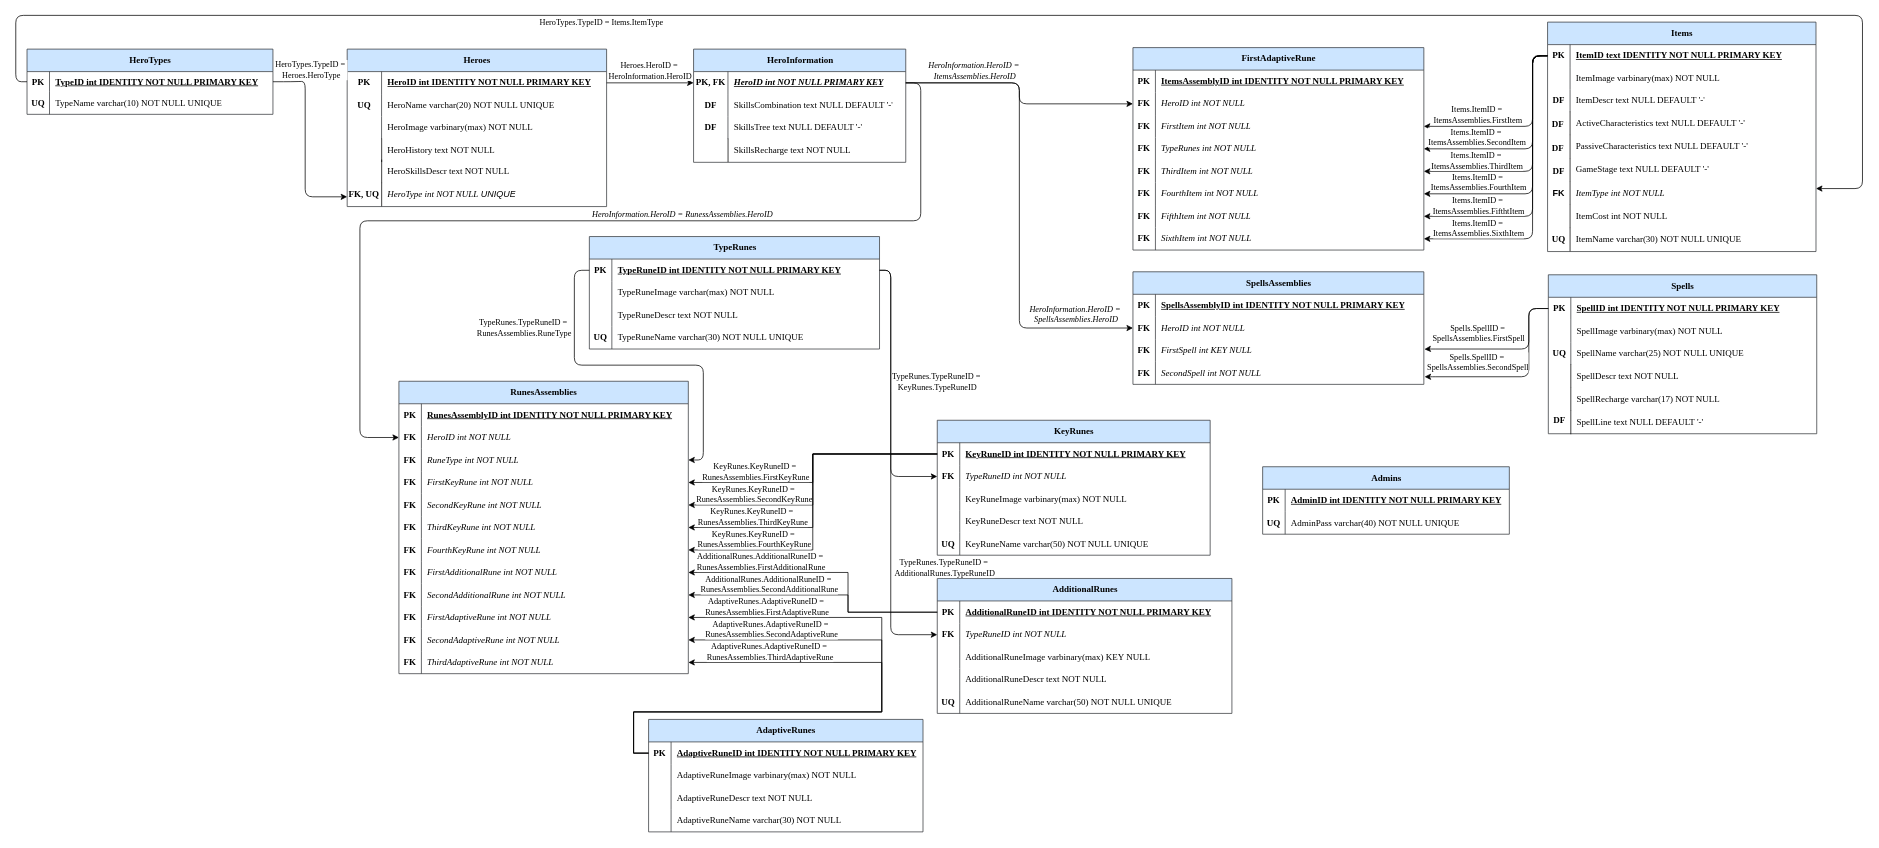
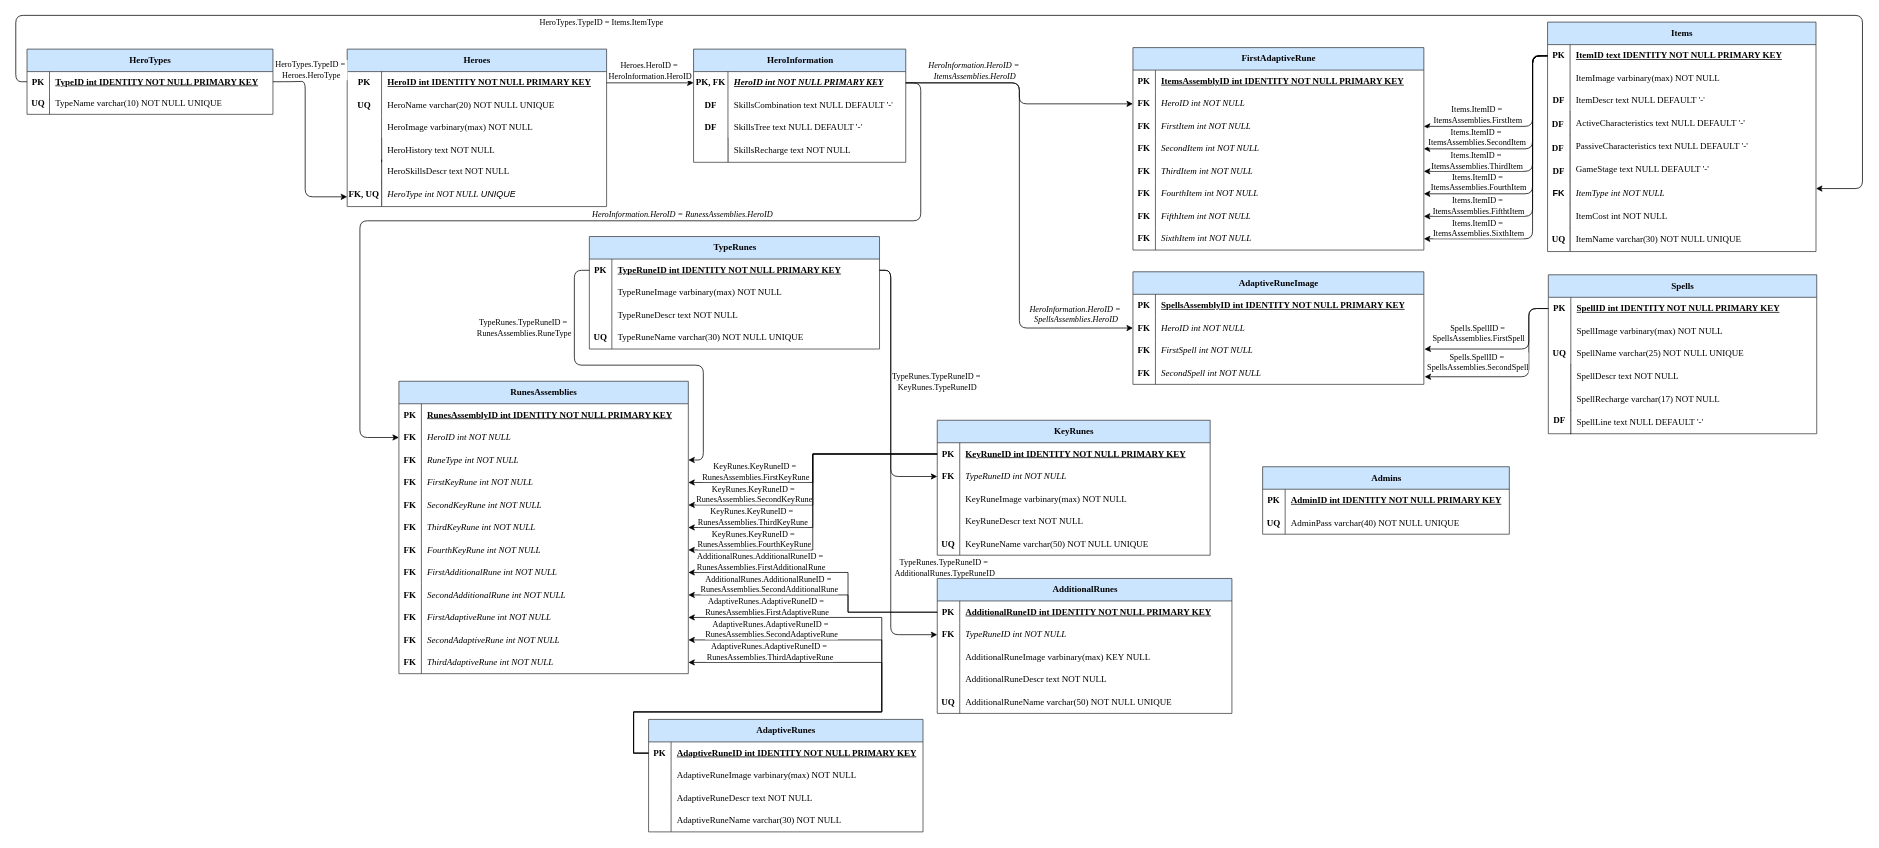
node "TypeRunes int NOT NULL": label "TypeRunes int NOT NULL" -> "SecondItem int NOT NULL"
node "SpellsAssemblies": label "SpellsAssemblies" -> "AdaptiveRuneImage"
node "TypeRuneImage varchar(max) NOT NULL": label "TypeRuneImage varchar(max) NOT NULL" -> "TypeRuneImage varbinary(max) NOT NULL"
node "FirstSpell int KEY NULL": label "FirstSpell int KEY NULL" -> "FirstSpell int NOT NULL"
